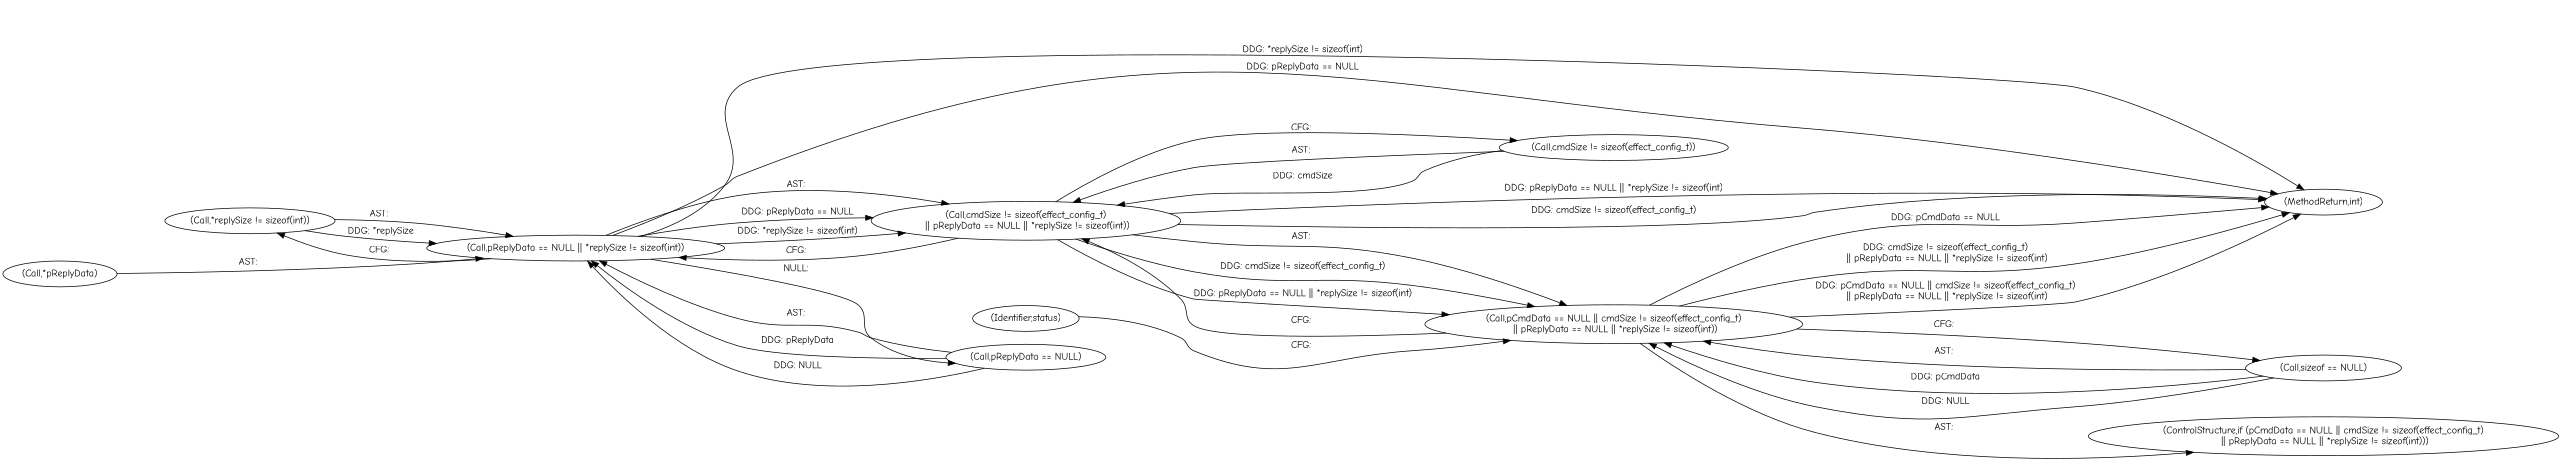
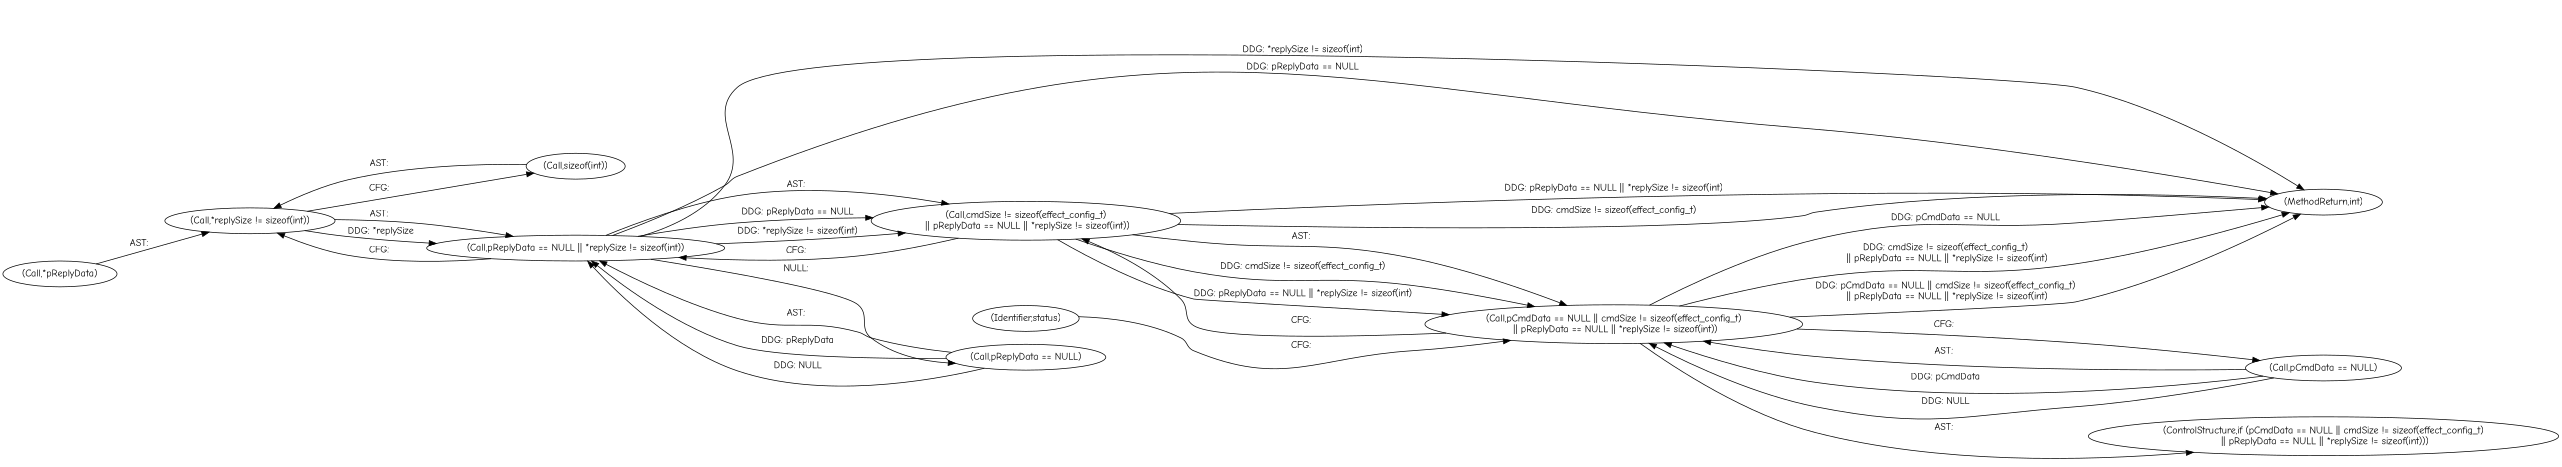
node "(Call,cmdSize != sizeof(effect_config_t))": removed
node "(Call,sizeof(int))": added
edge "(Call,*pReplyData)" -> "(Call,pReplyData == NULL || *replySize != sizeof(int))": now "(Call,*pReplyData)" -> "(Call,*replySize != sizeof(int))"
node "(Call,sizeof == NULL)": label "(Call,sizeof == NULL)" -> "(Call,pCmdData == NULL)"
